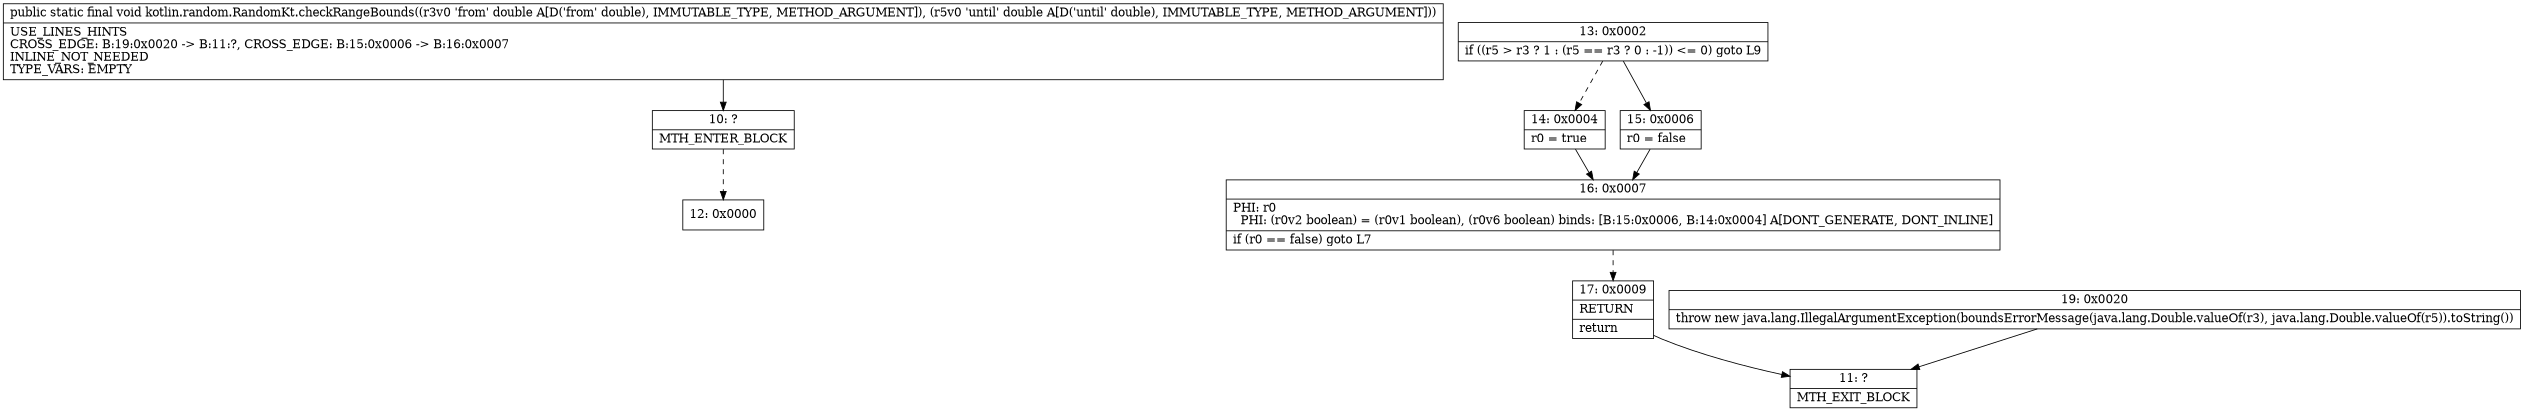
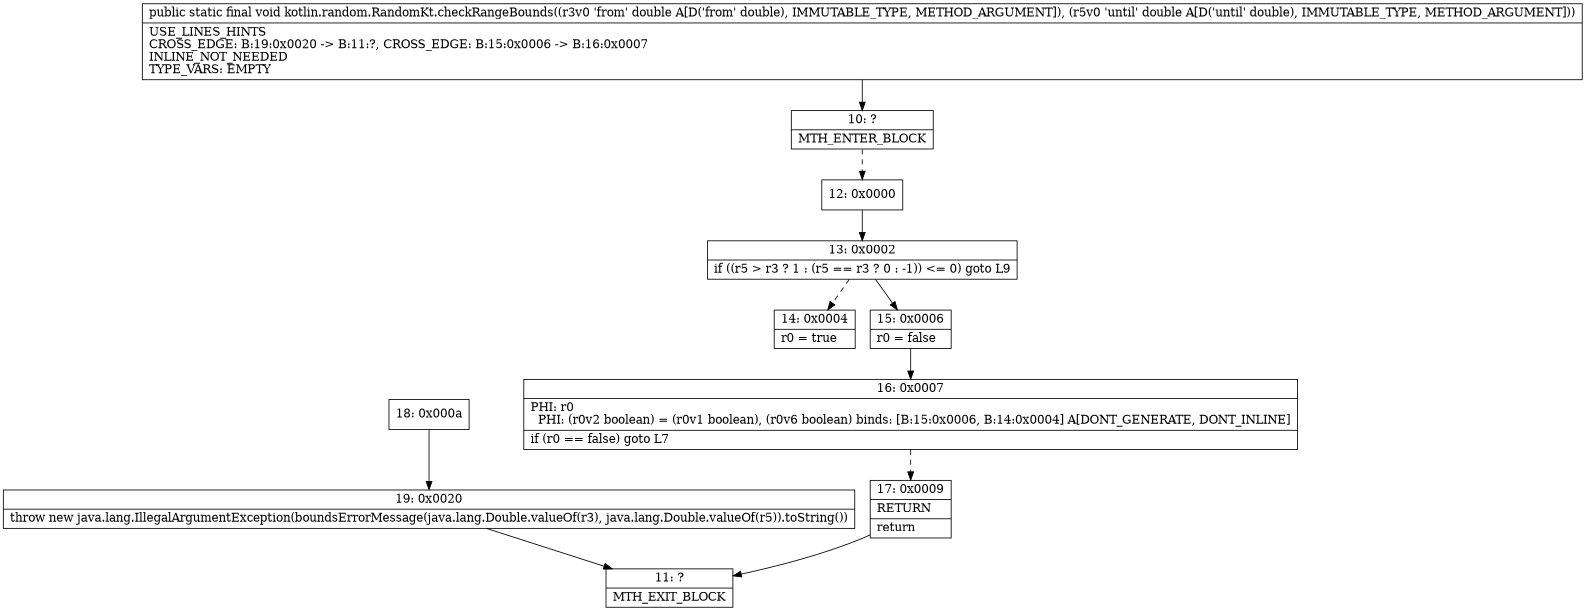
edge "14: 0x0004" -> "16: 0x0007": removed
edge "12: 0x0000" -> "13: 0x0002": added
node "18: 0x000a": added
